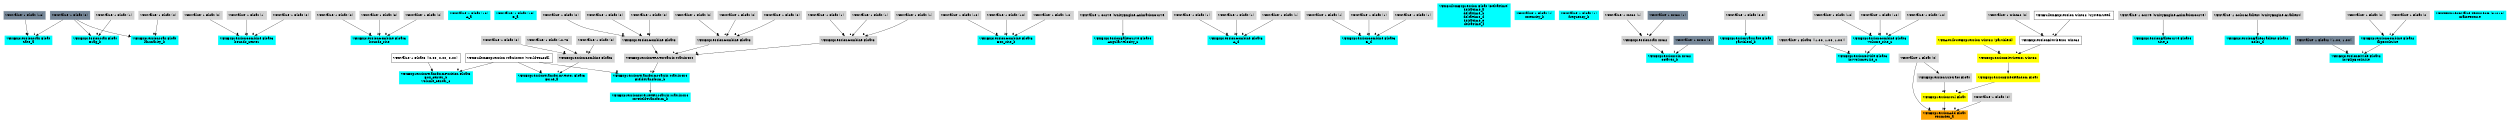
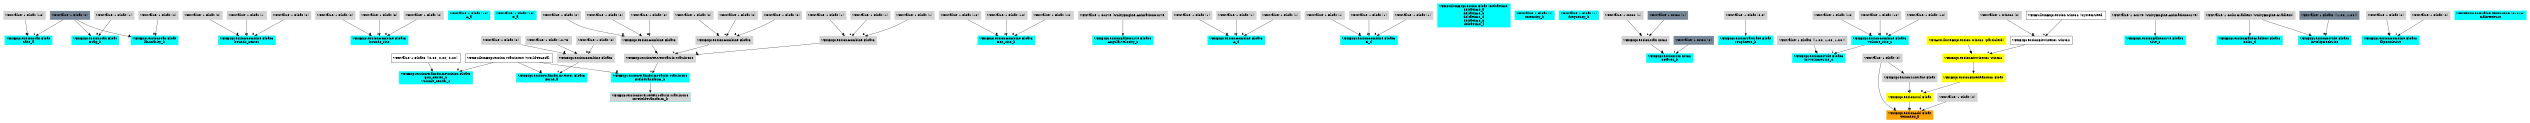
node "VFXValue`1 Float (16)": fillcolor lightslategray -> lightgray
node "VFXExpressionSaturate Float particleId_b": label "VFXExpressionSaturate Float particleId_b" -> "VFXExpressionSaturate Float roughness_b"
edge "VFXExpressionCombine Float2 flipBookSize" -> "VFXExpressionDivide Float2 invFlipBookSize": now "VFXValue`1 ColorGradient (UnityEngine.Gradient)" -> "VFXExpressionDivide Float2 invFlipBookSize"
node "VFXExpressionInverseTRSMatrix Matrix4x4 InvFieldTransform_b": fillcolor cyan -> lightgray
